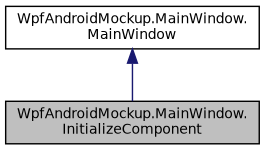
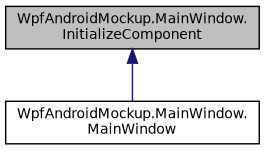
edge "WpfAndroidMockup.MainWindow. InitializeComponent" -> "WpfAndroidMockup.MainWindow. MainWindow": reversed
